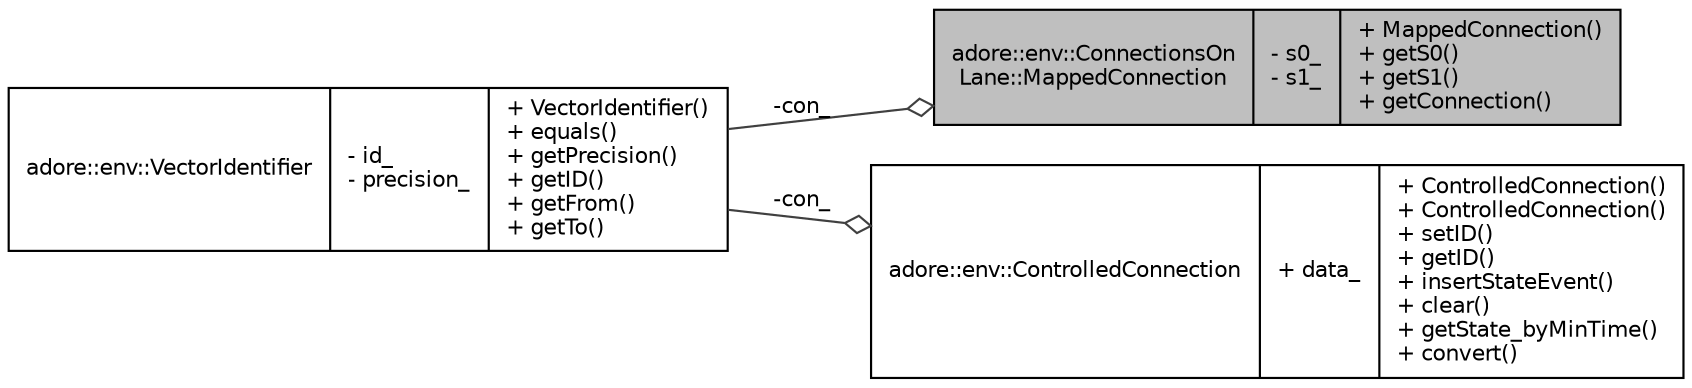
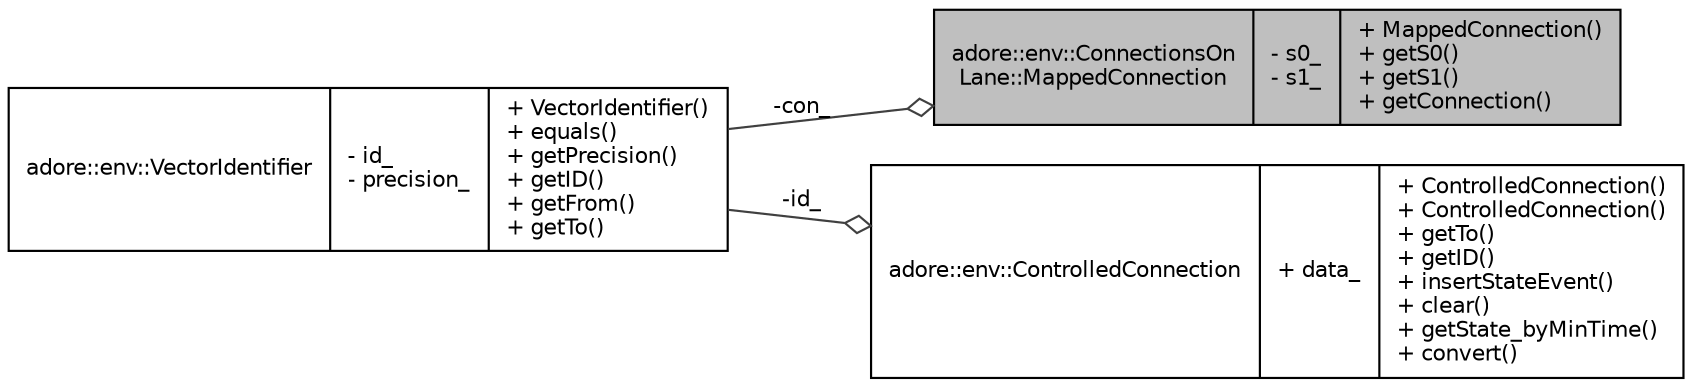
edge "adore::env::VectorIdentifier" -> "adore::env::ControlledConnection": label " -con_" -> " -id_"
node "adore::env::ControlledConnection": text "+ setID()" -> "+ getTo()"
